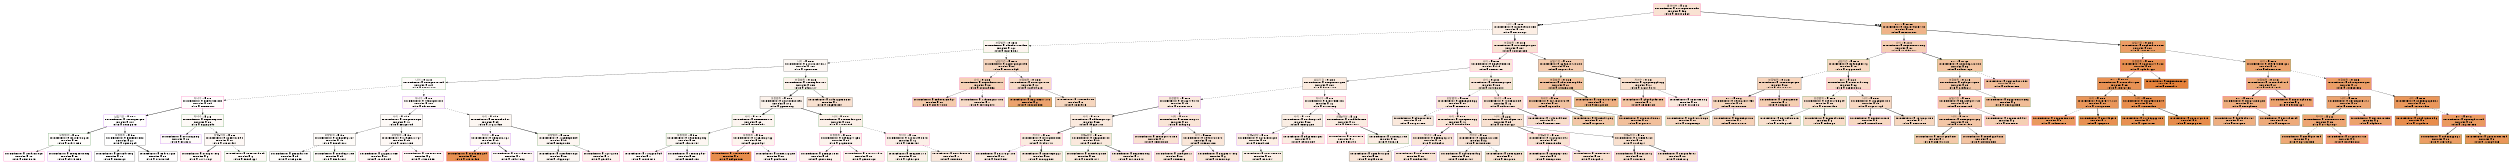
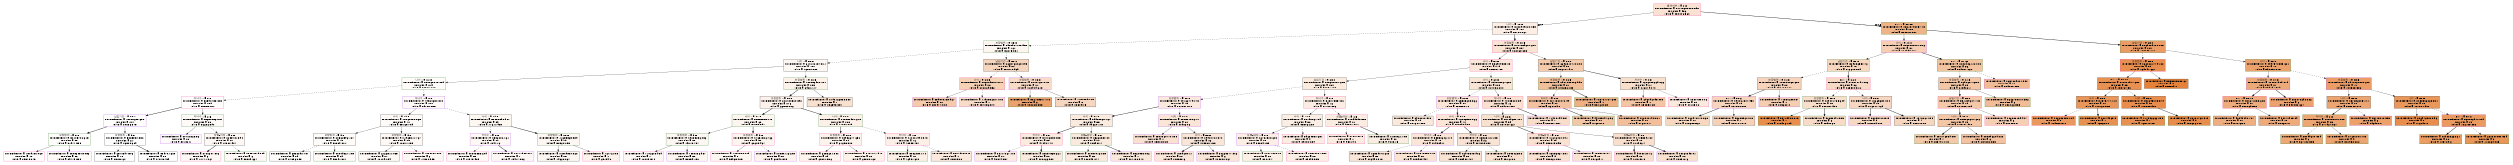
node "squared_error = 53705908.245 samples = 7 value = 142936.429": fillcolor #f9e0ce -> #e88d4c
node "squared_error = 27621201.728 samples = 9 value = 384958.222": color deeppink -> darkgreen
node "squared_error = 6466544.055 samples = 17 value = 40419.059": color deeppink -> black
node "squared_error = 10202353.609 samples = 13 value = 41373.923": fillcolor #e89051 -> #fef9f5
node "squared_error = 7021858.109 samples = 8 value = 55965.125": fillcolor #e88d4c -> #fdf5ef
node "squared_error = 10511034.852 samples = 13 value = 85895.385": added
